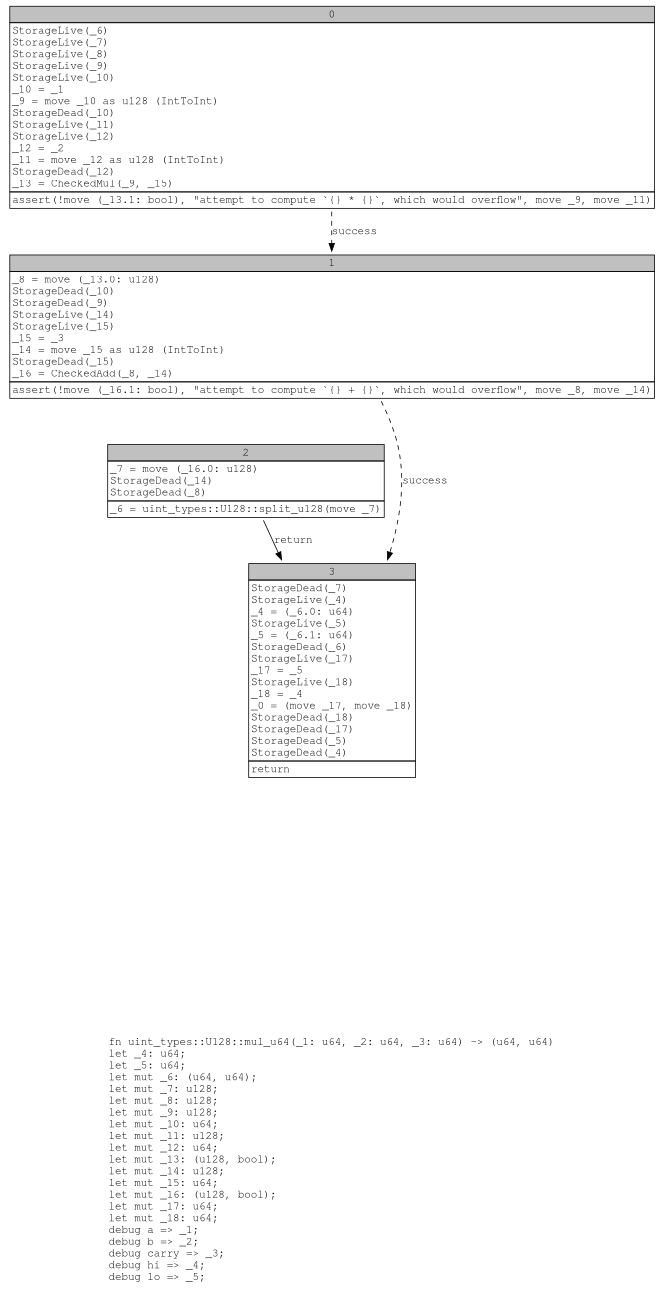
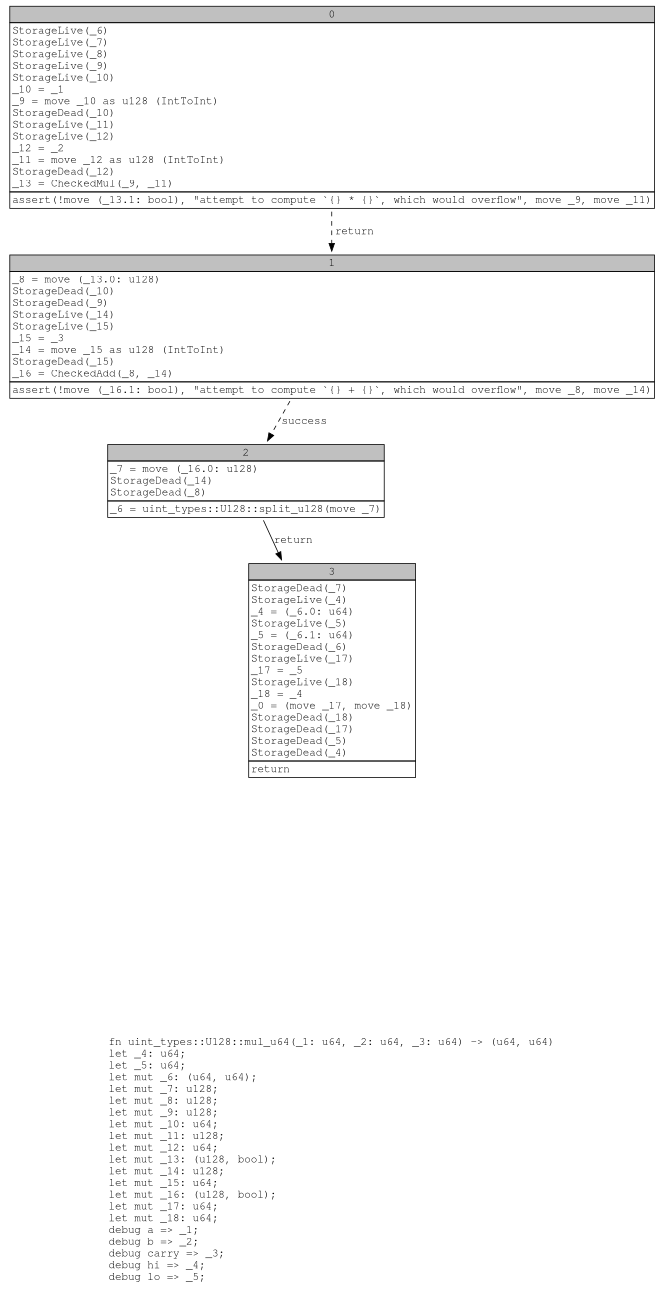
node "0": text "_13 = CheckedMul(_9, _15)" -> "_13 = CheckedMul(_9, _11)"
edge "0" -> "1": label "success" -> "return"
edge "1" -> "3": now "1" -> "2"
